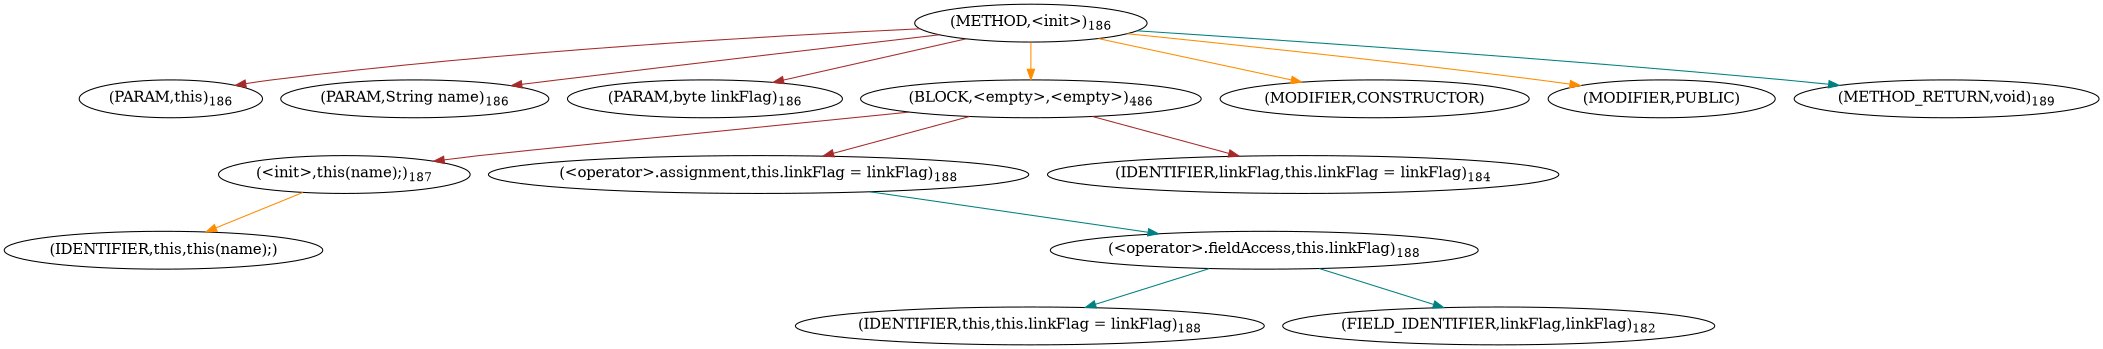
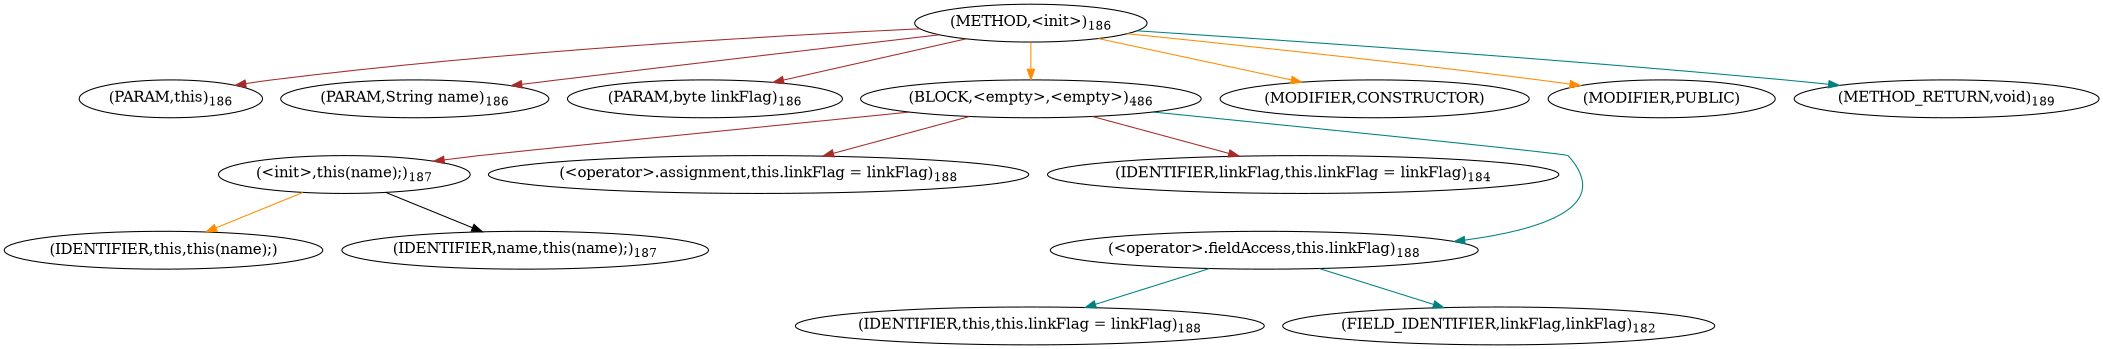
edge "(<operator>.assignment,this.linkFlag = linkFlag)" -> "(<operator>.fieldAccess,this.linkFlag)": now "(BLOCK,<empty>,<empty>)" -> "(<operator>.fieldAccess,this.linkFlag)"
node "(IDENTIFIER,name,this(name);)": added
